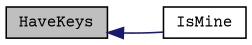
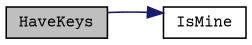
edge "IsMine" -> "HaveKeys": reversed
